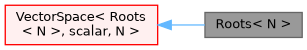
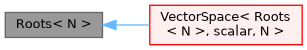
edge "Roots< N >" -> "VectorSpace< Roots < N >, scalar, N >": reversed
